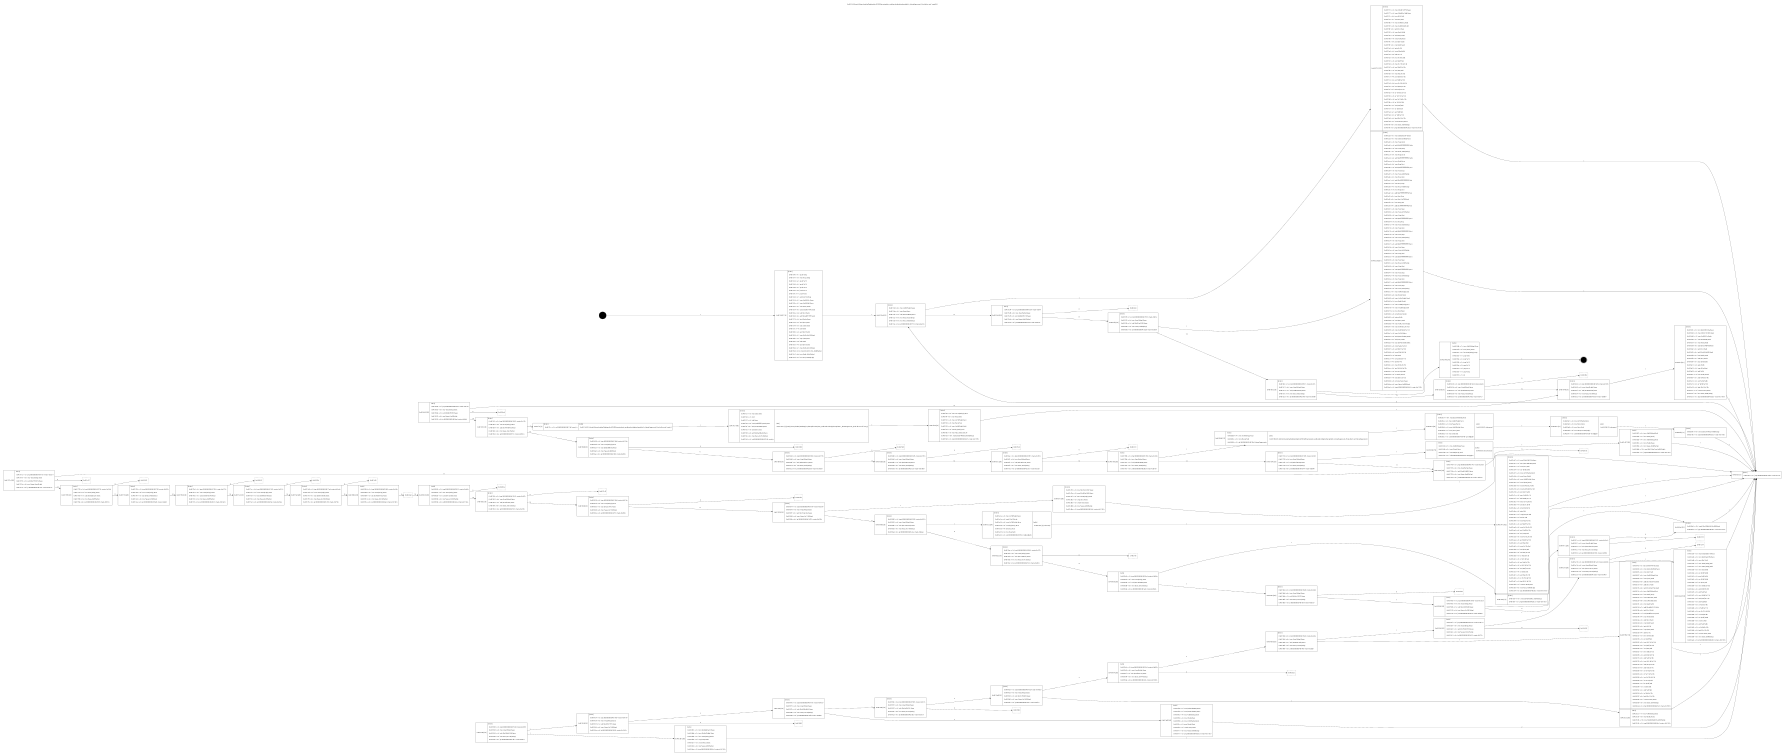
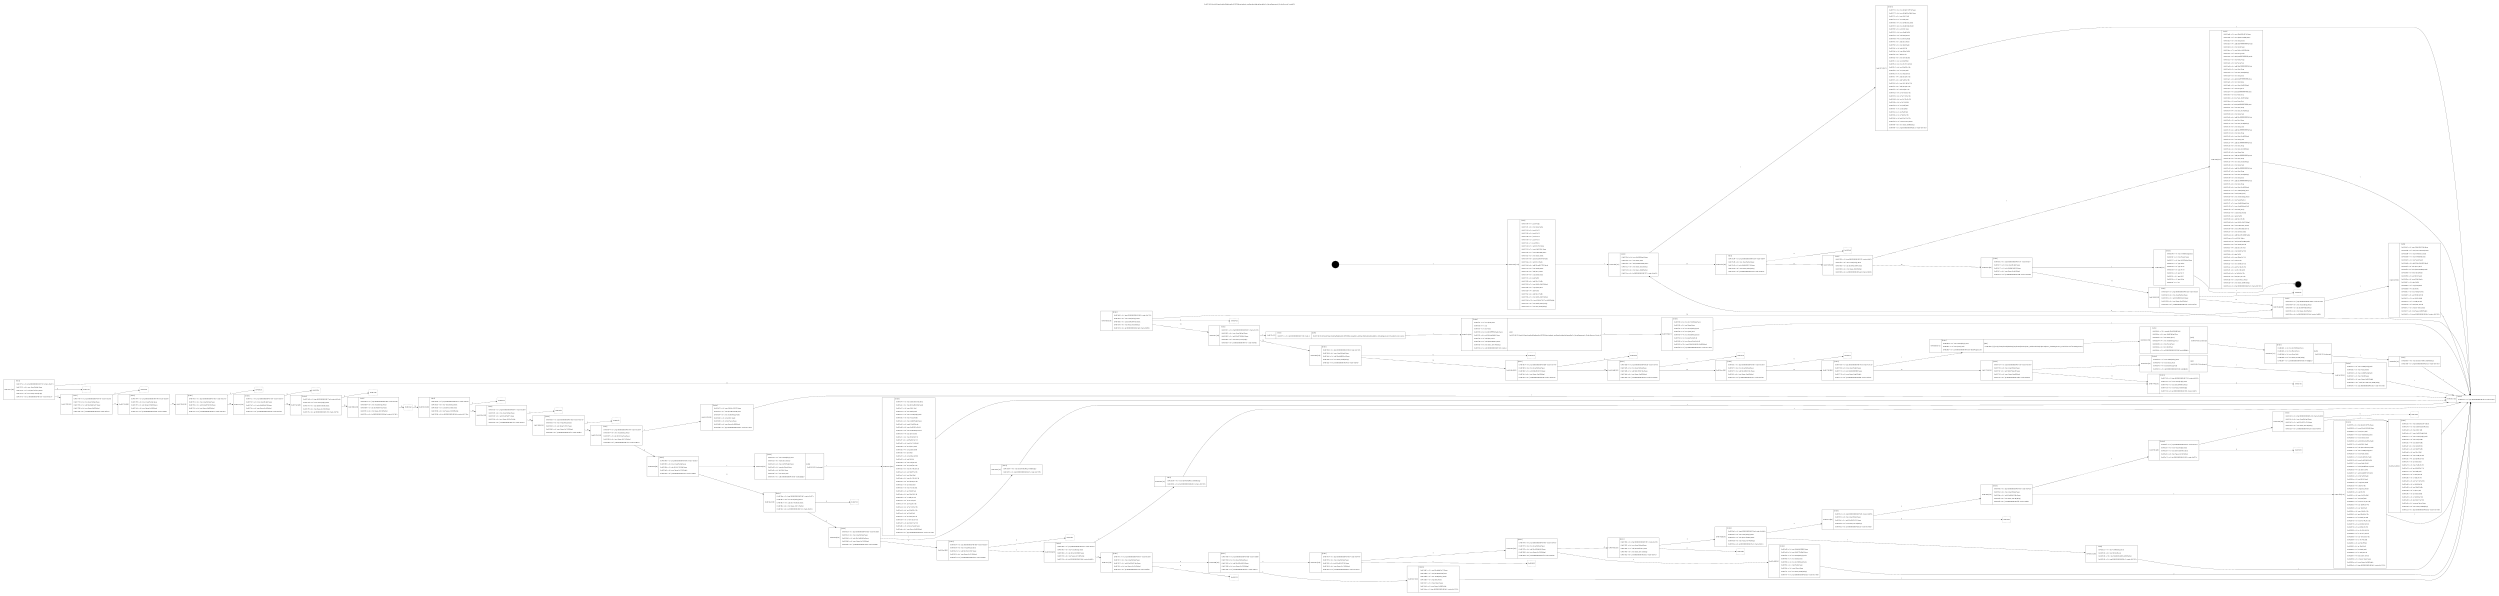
edge "0x40191c [28]" -> "0x4020a9 [15]": now "0x40191c [28]" -> "0x401938 [28]"
